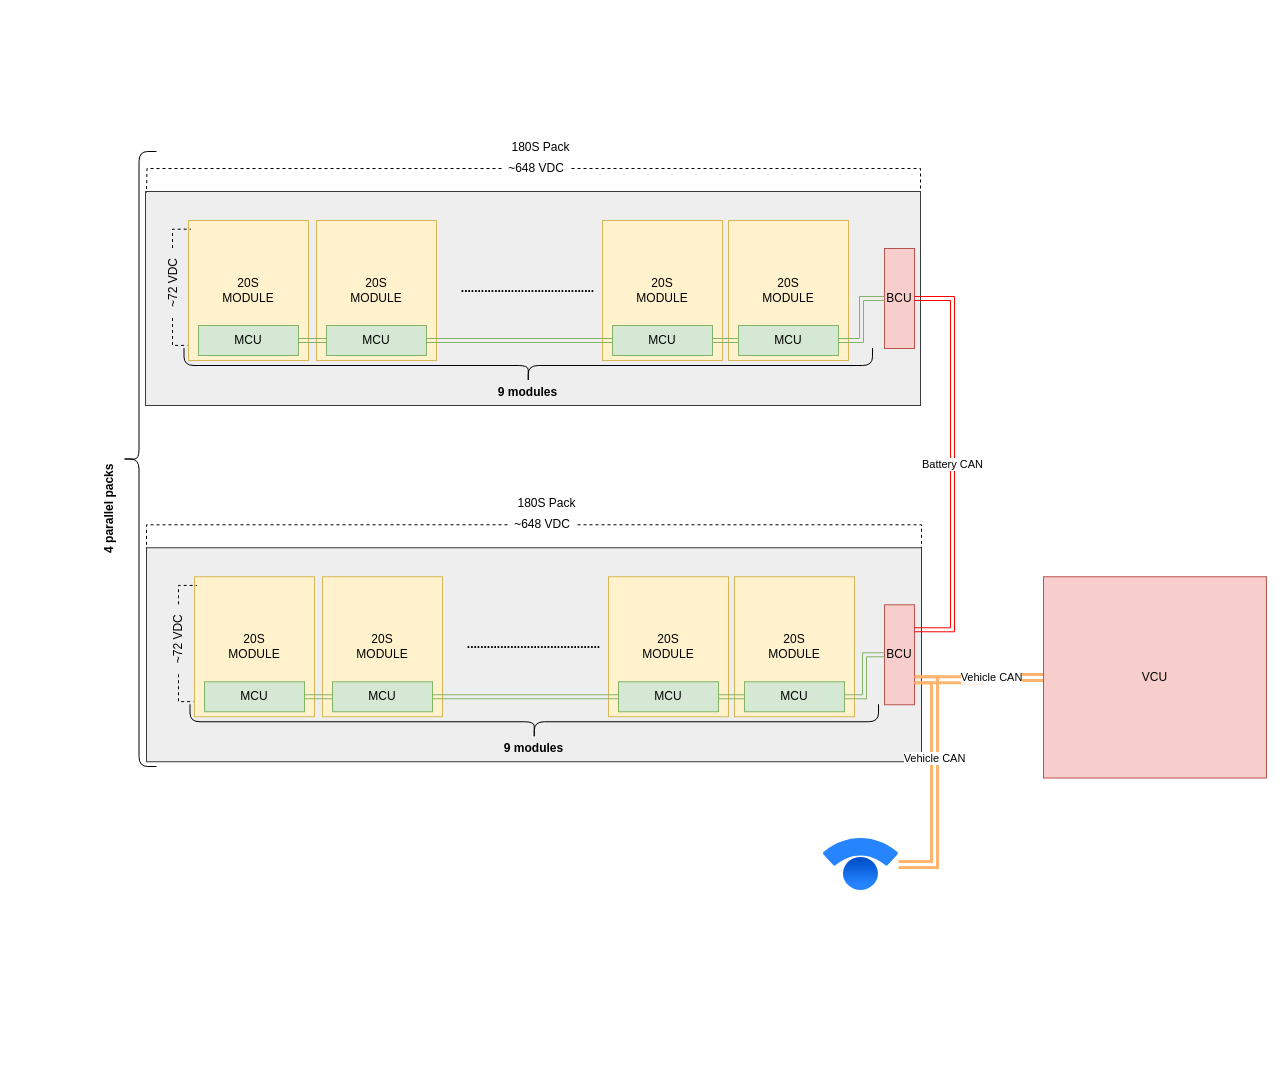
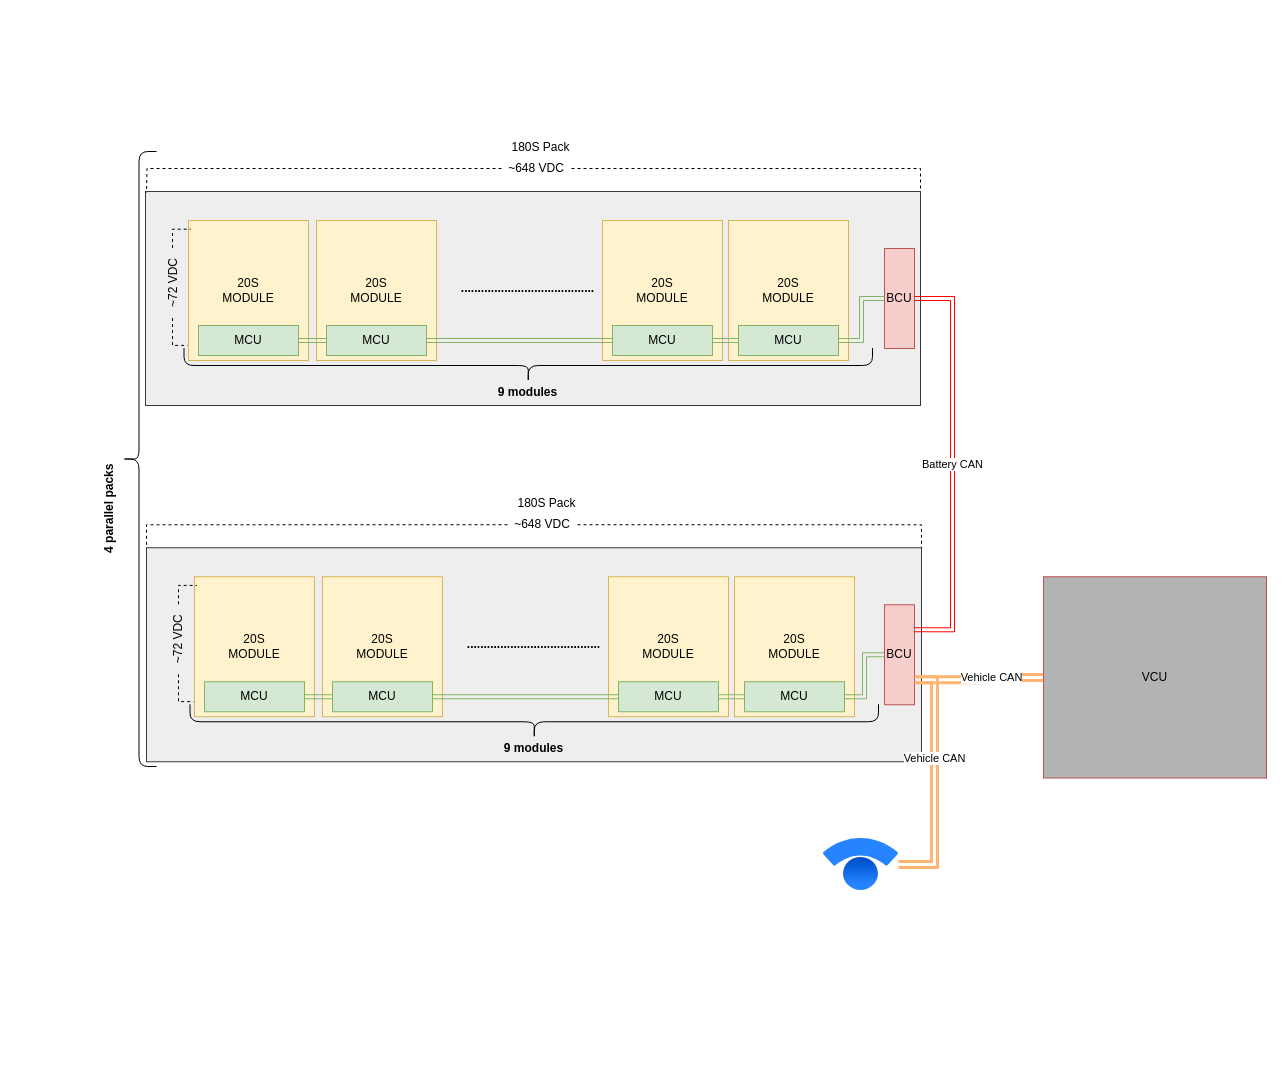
node "VCU": fillcolor #f8cecc -> #b3b3b3
